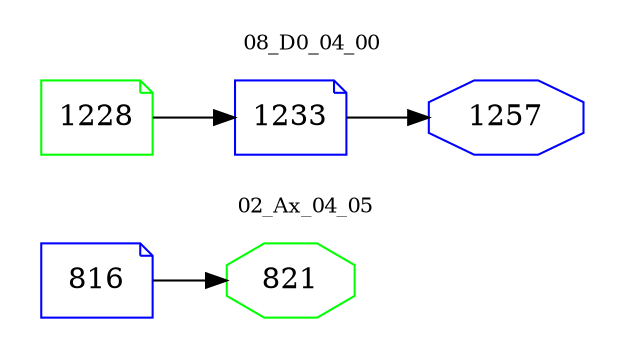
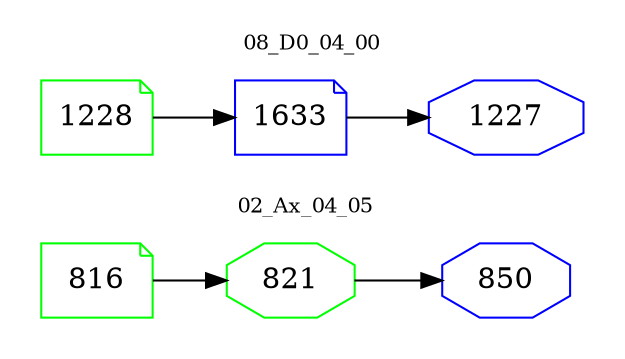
node "1233": label "1233" -> "1633"
node "1257": label "1257" -> "1227"
node "816": color blue -> green
node "850": added
